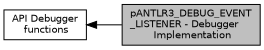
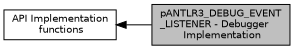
node "API Debugger functions": label "API Debugger functions" -> "API Implementation functions"
